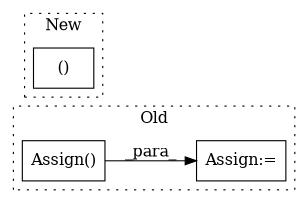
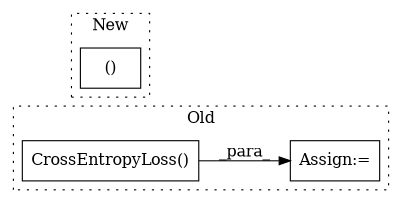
node "Assign()": label "Assign()" -> "CrossEntropyLoss()"
